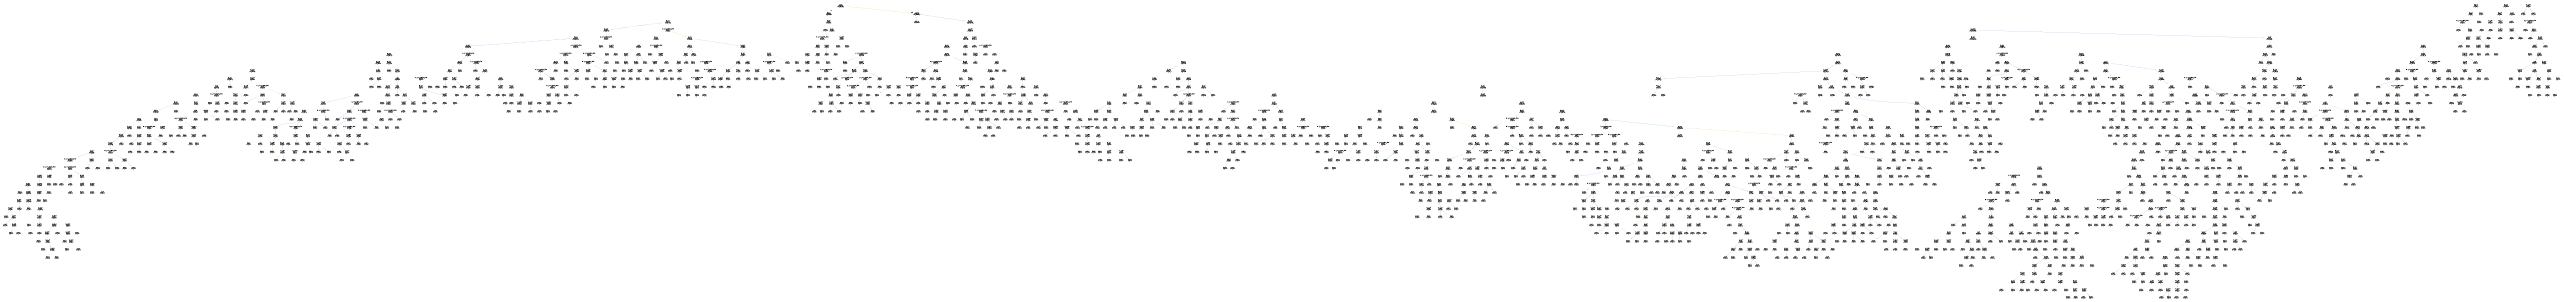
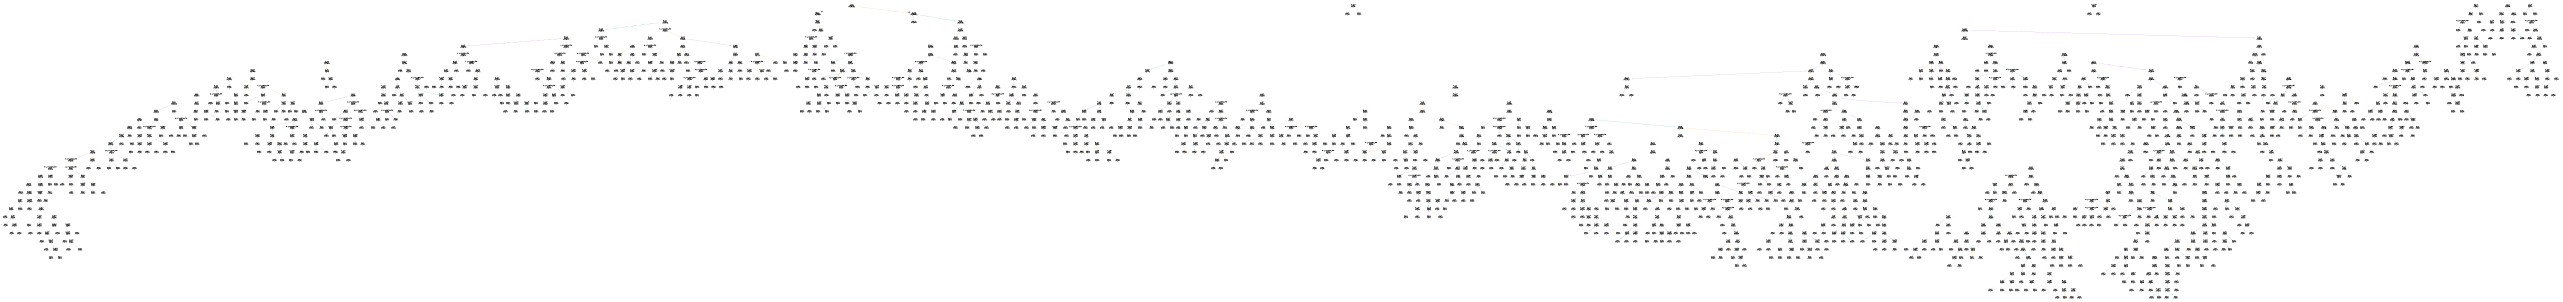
node "40 <= 4.3 gini = 0.4 samples = 4 value = [5, 2]": removed
